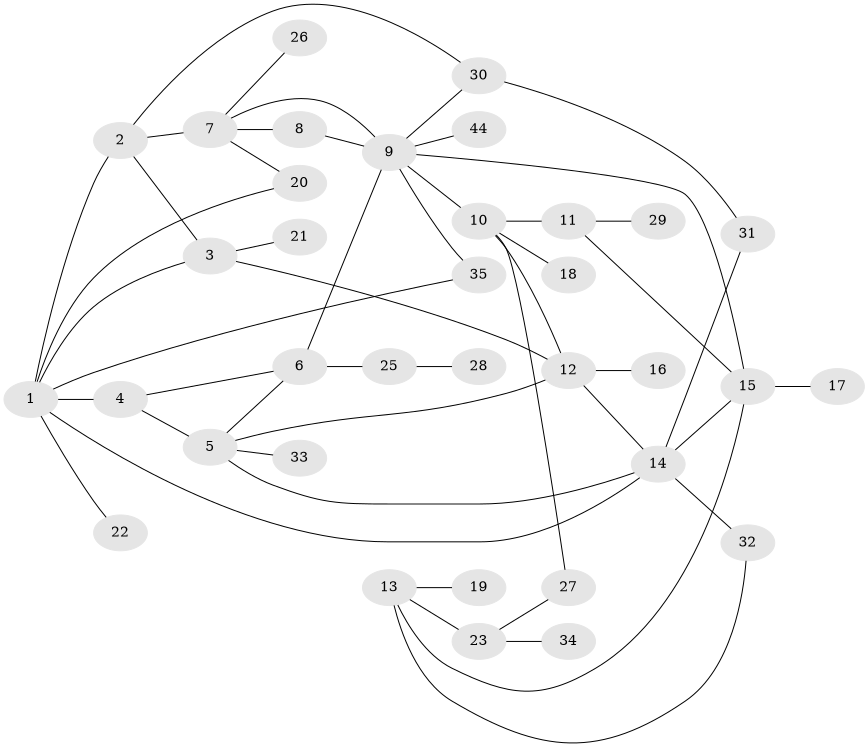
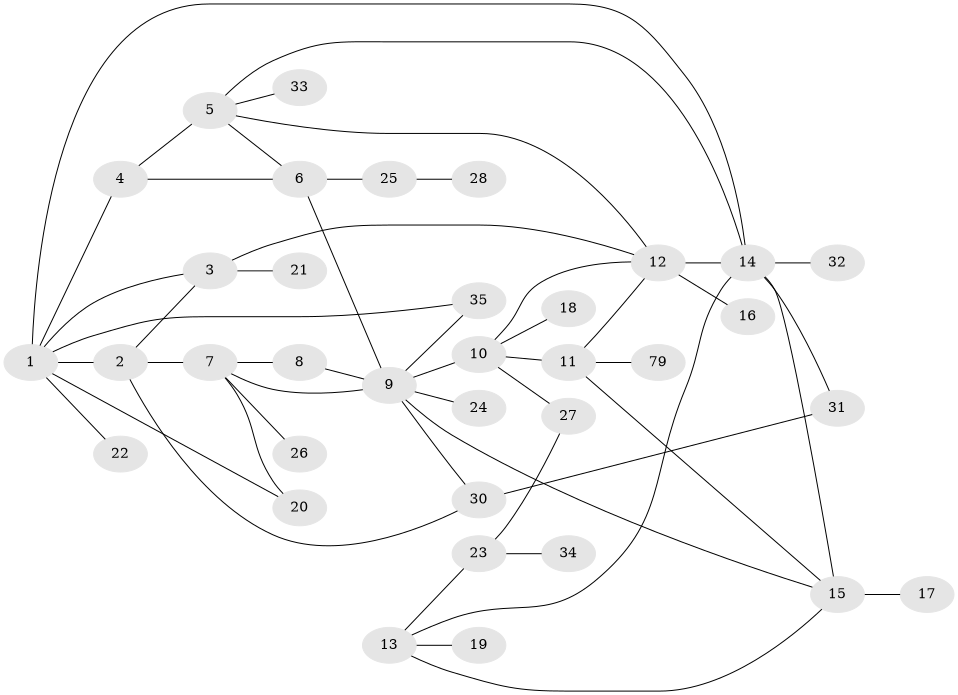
node "44": label "44" -> "24"
node "29": label "29" -> "79"
edge "12" -- "11": added
edge "32" -- "13": now "14" -- "13"
